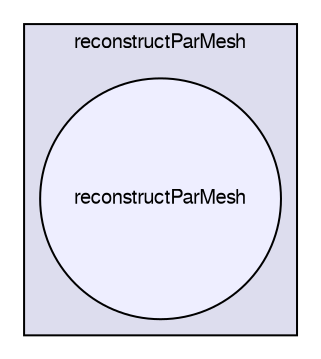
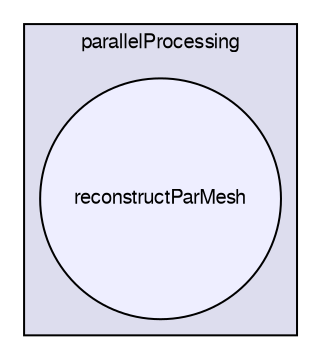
cluster "reconstructParMesh": label "reconstructParMesh" -> "parallelProcessing"
